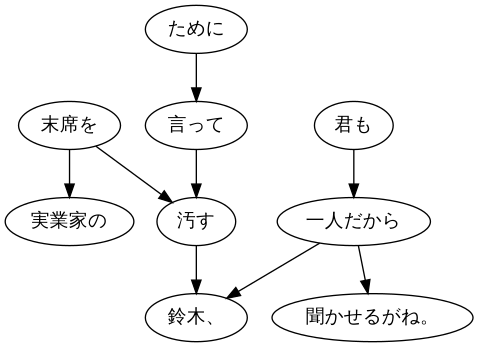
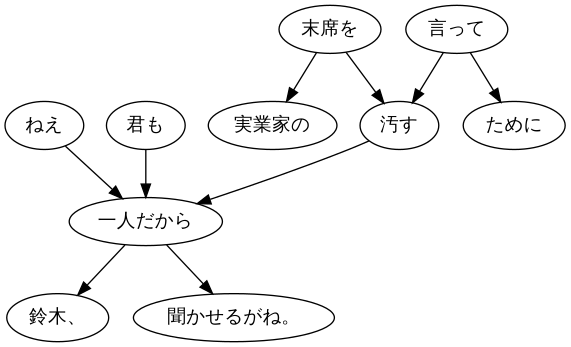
edge "ために" -> "言って": reversed
node "ねえ": added
edge "汚す" -> "鈴木、": now "汚す" -> "一人だから"
